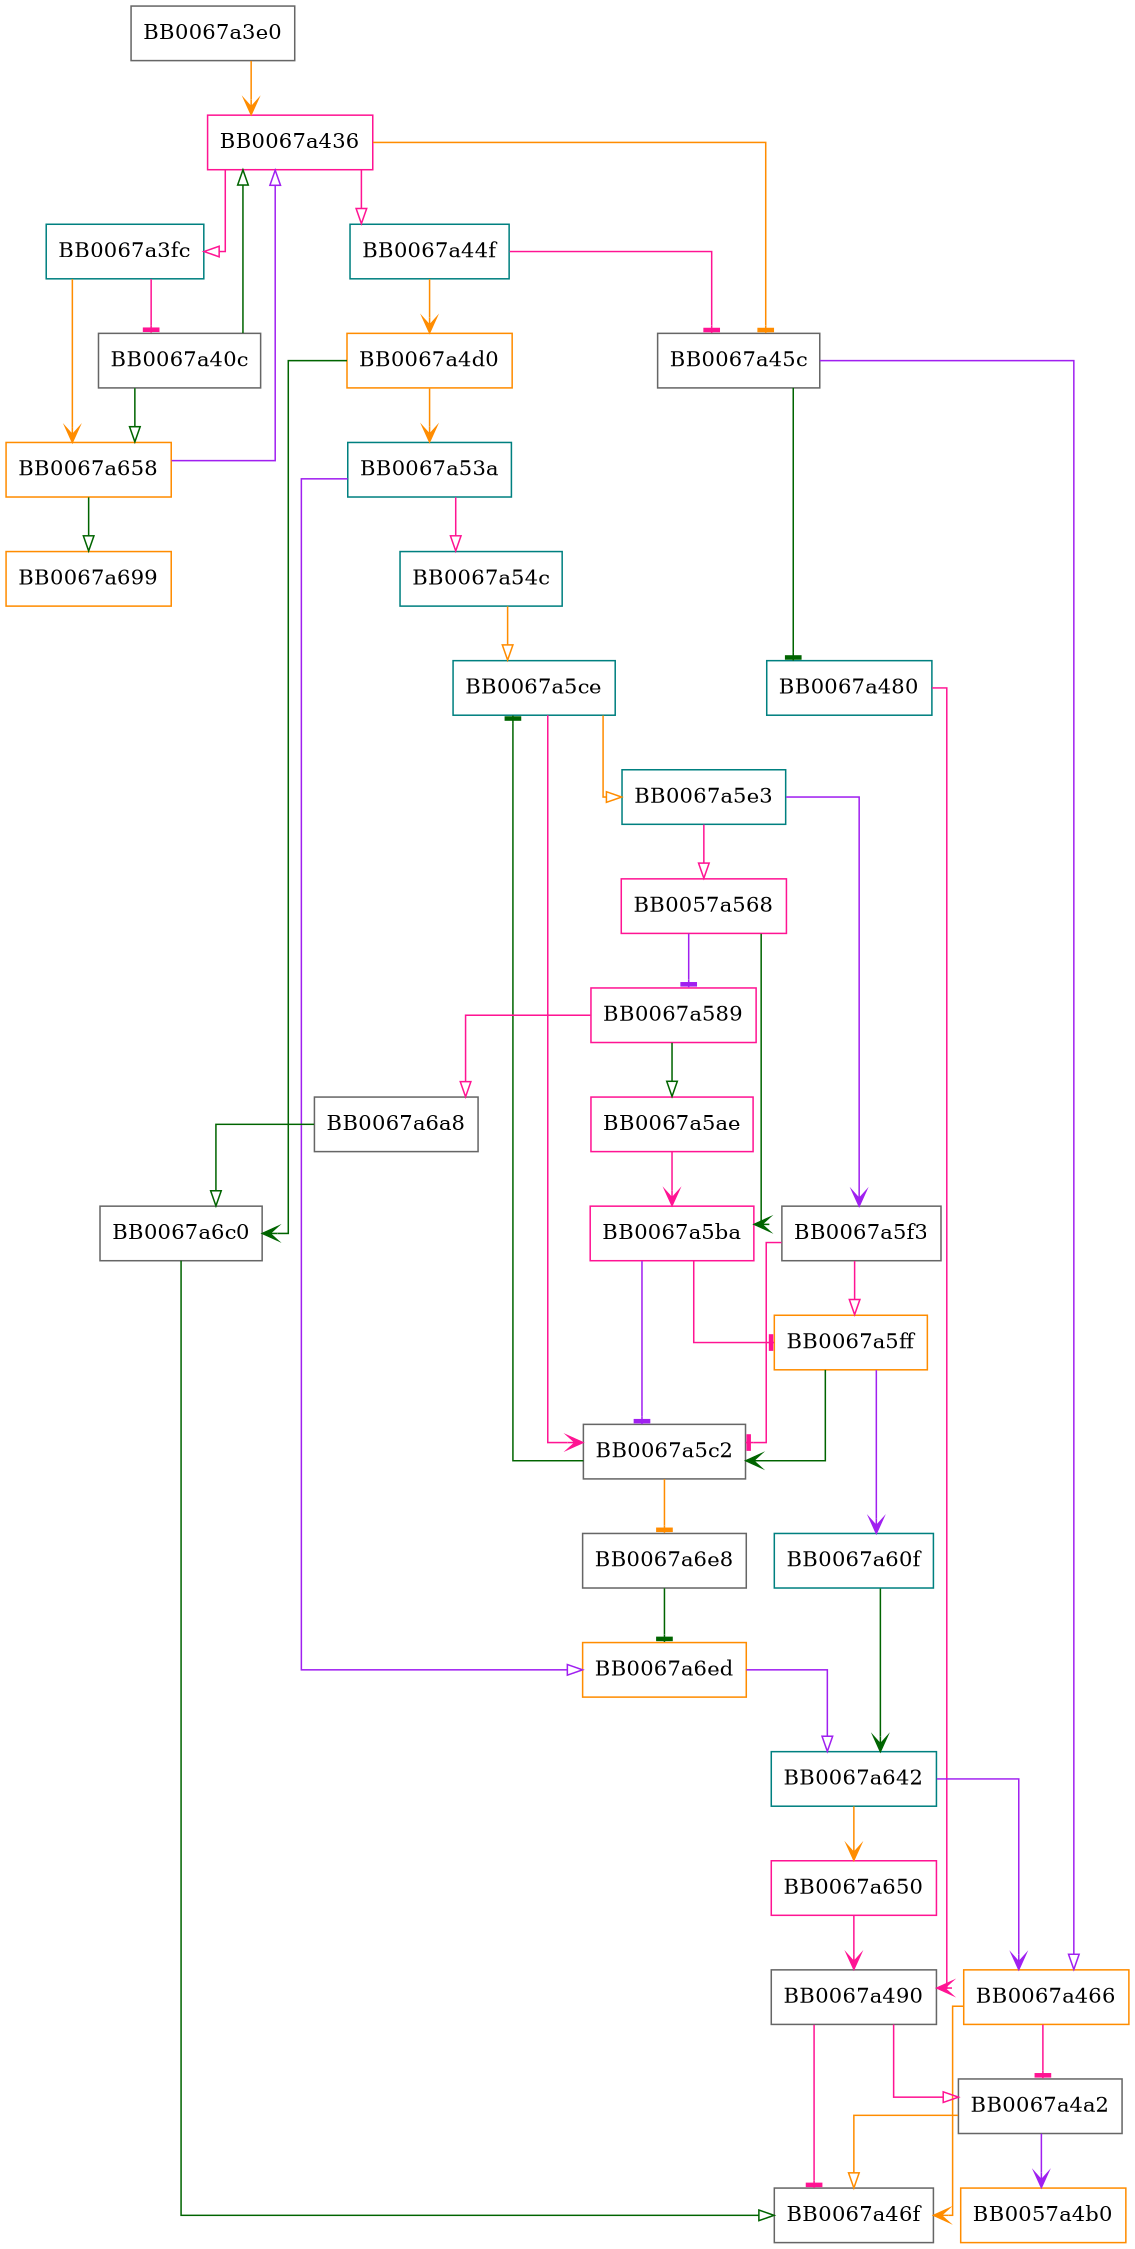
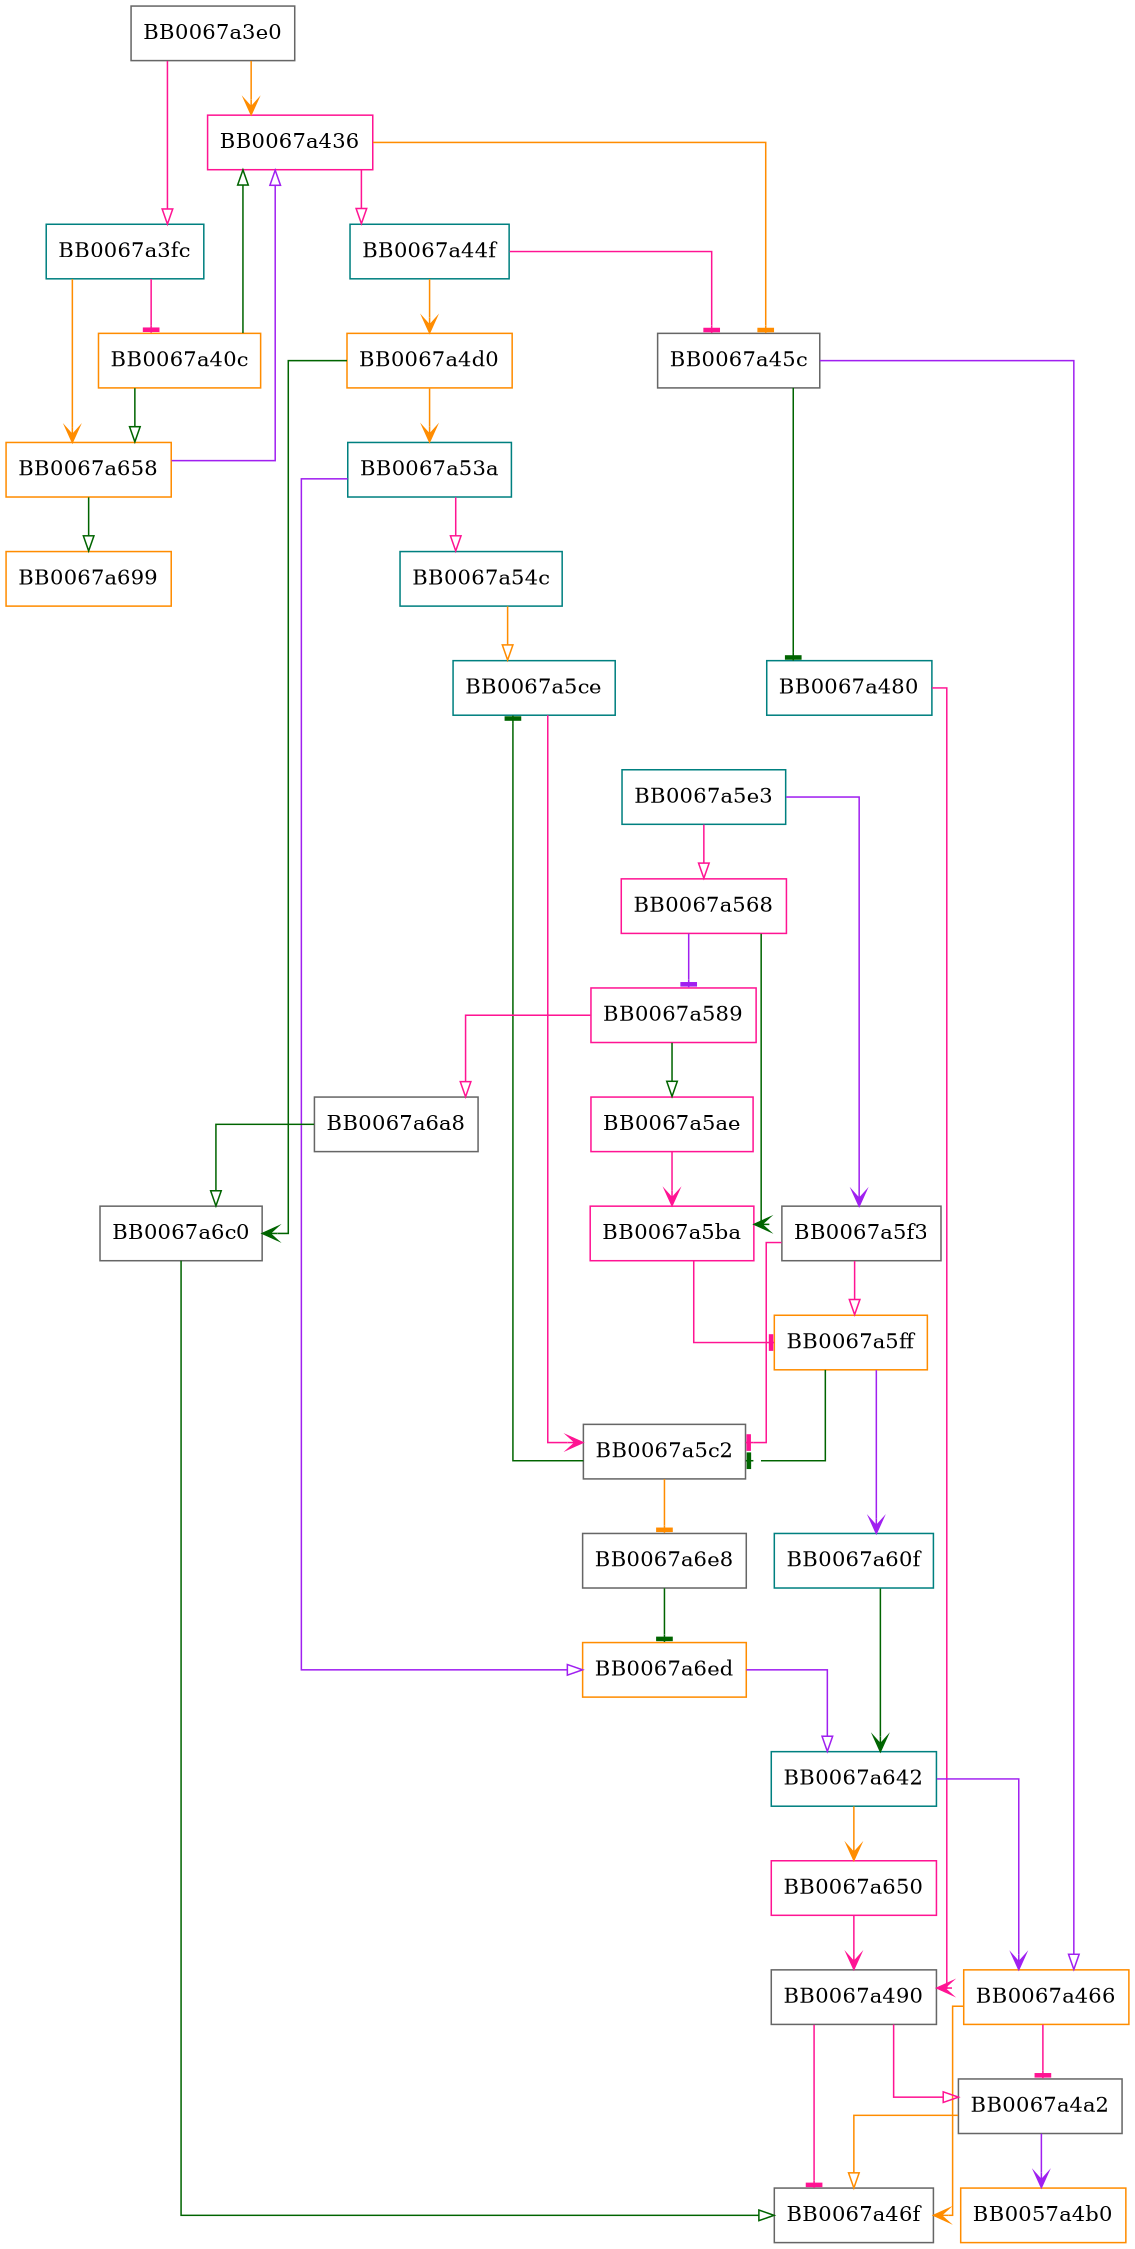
edge "BB0067a436" -> "BB0067a3fc": now "BB0067a3e0" -> "BB0067a3fc"
node "BB0067a40c": color gray40 -> darkorange
edge "BB0067a5ce" -> "BB0067a5e3": removed
node "BB0057a568": label "BB0057a568" -> "BB0067a568"
edge "BB0067a5ba" -> "BB0067a5c2": removed
edge "BB0067a5ff" -> "BB0067a5c2": arrowhead vee -> tee
